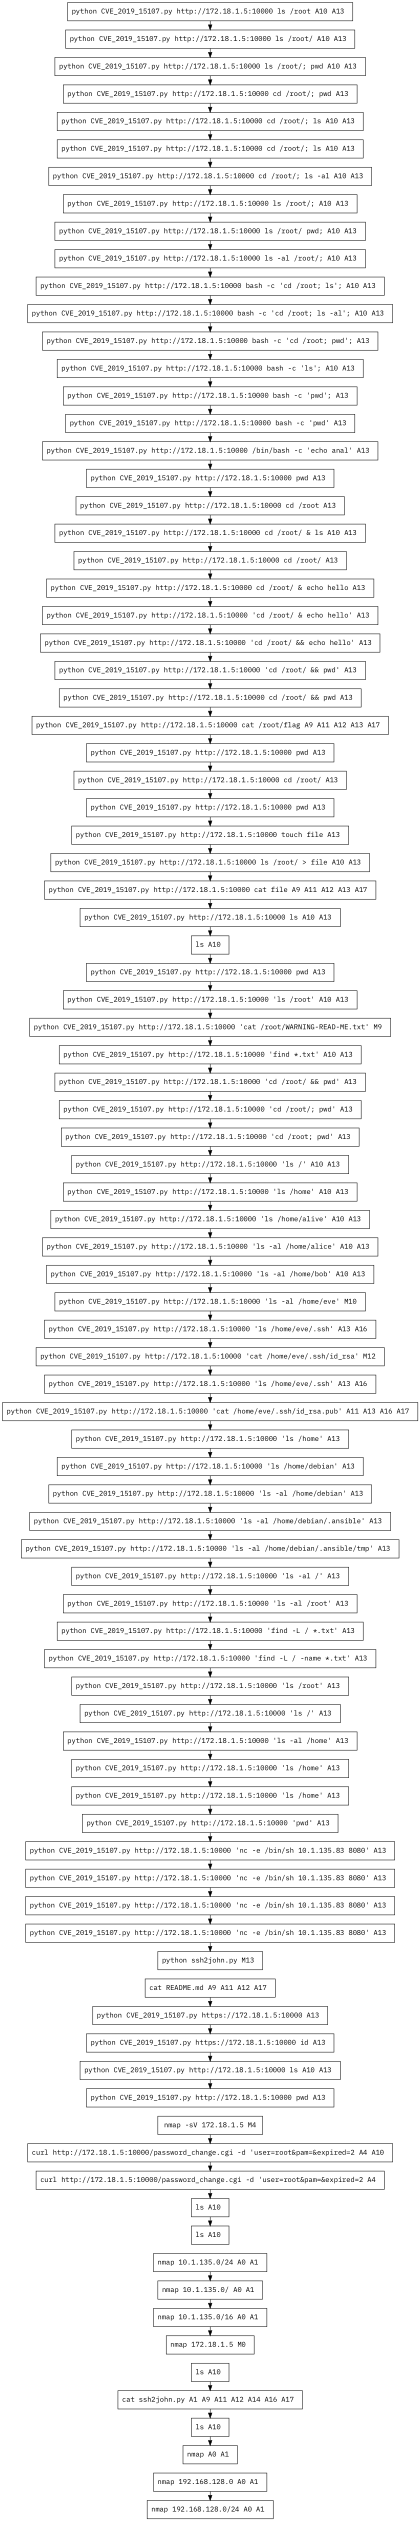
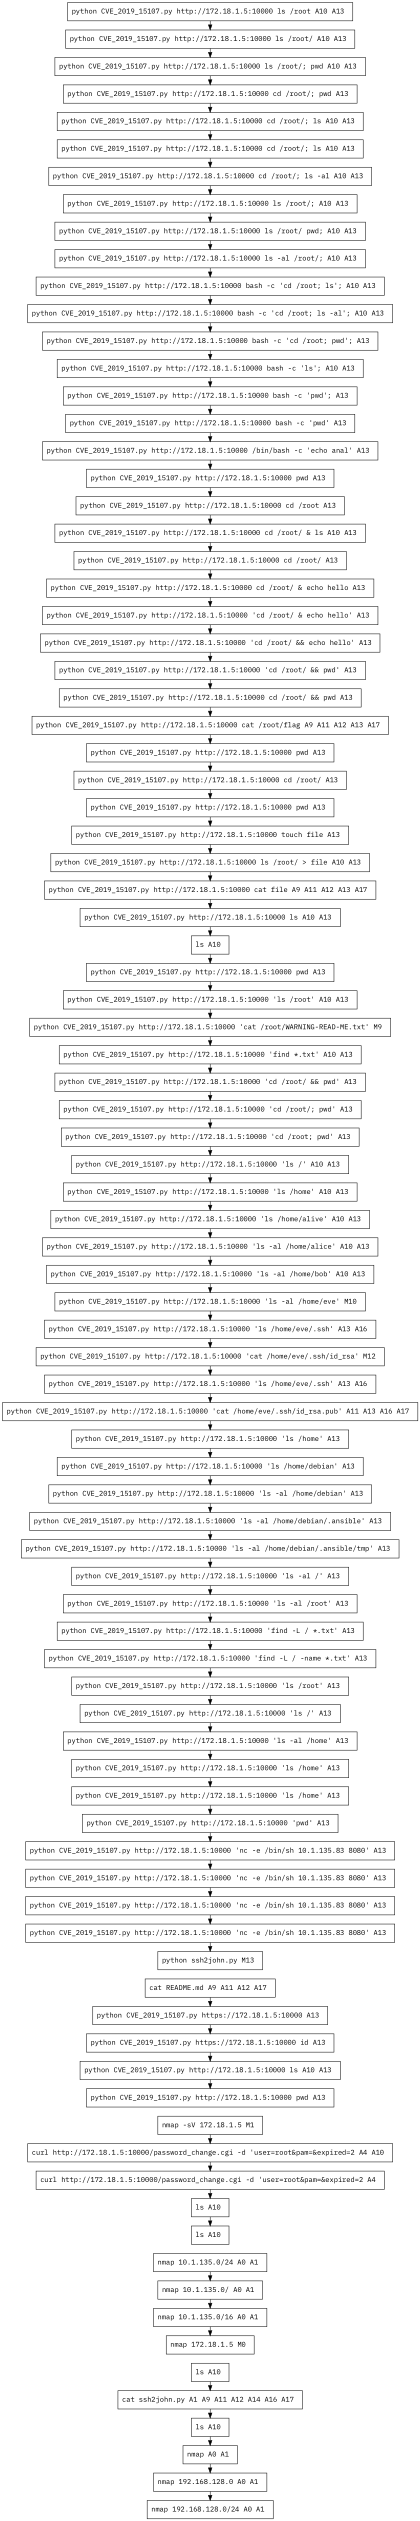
node "nmap -sV 172.18.1.5 M4": label "nmap -sV 172.18.1.5 M4" -> "nmap -sV 172.18.1.5 M1"
edge "nmap A0 A1" -> "nmap 192.168.128.0 A0 A1": added
